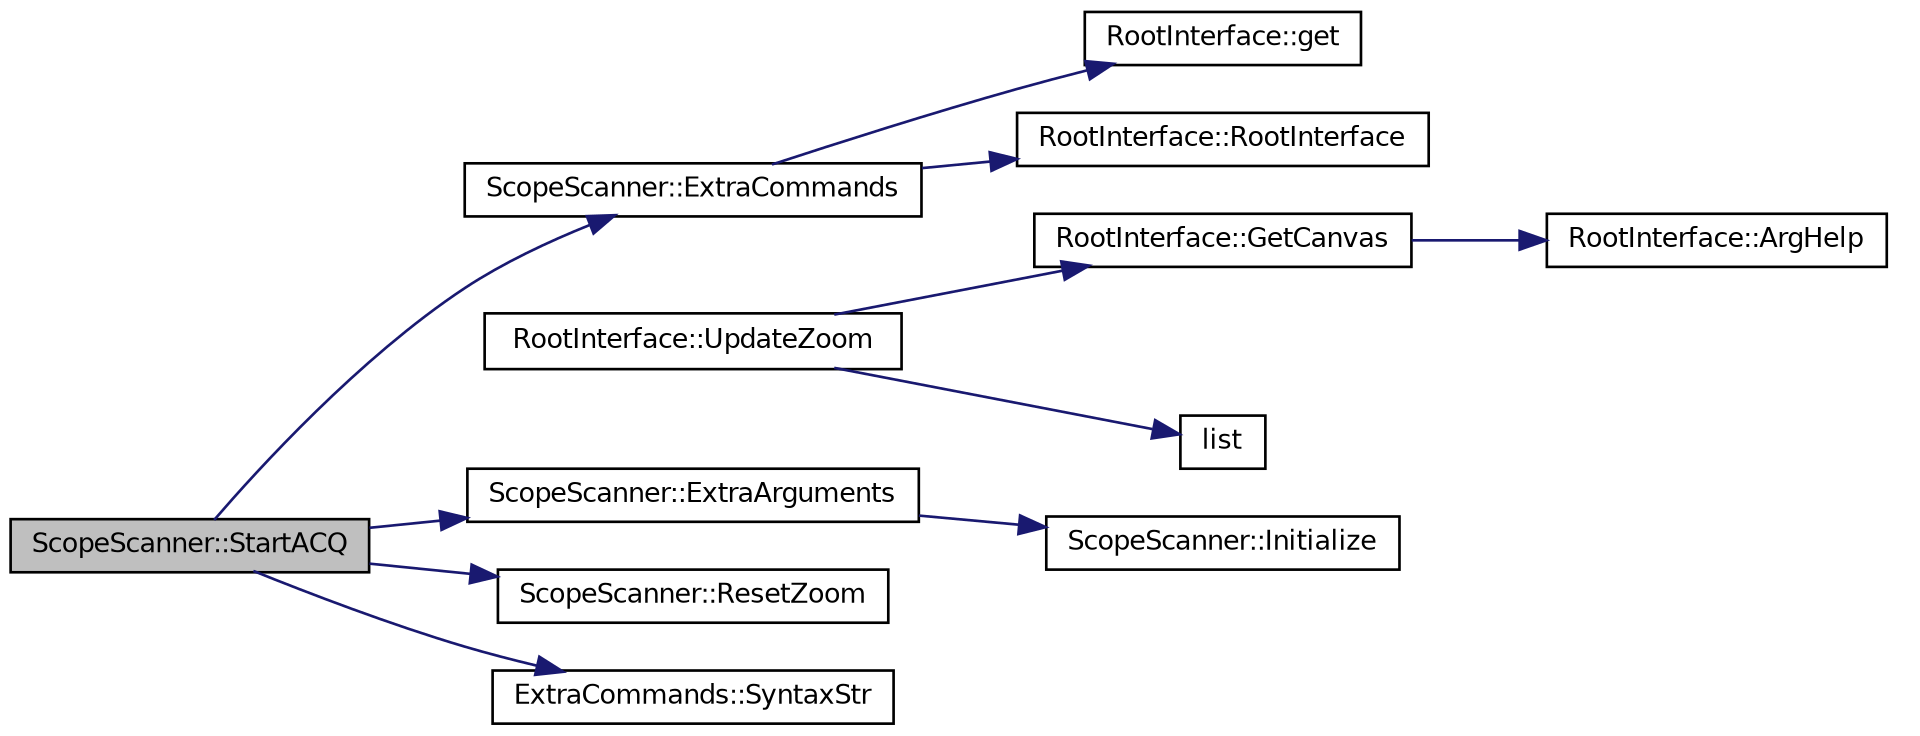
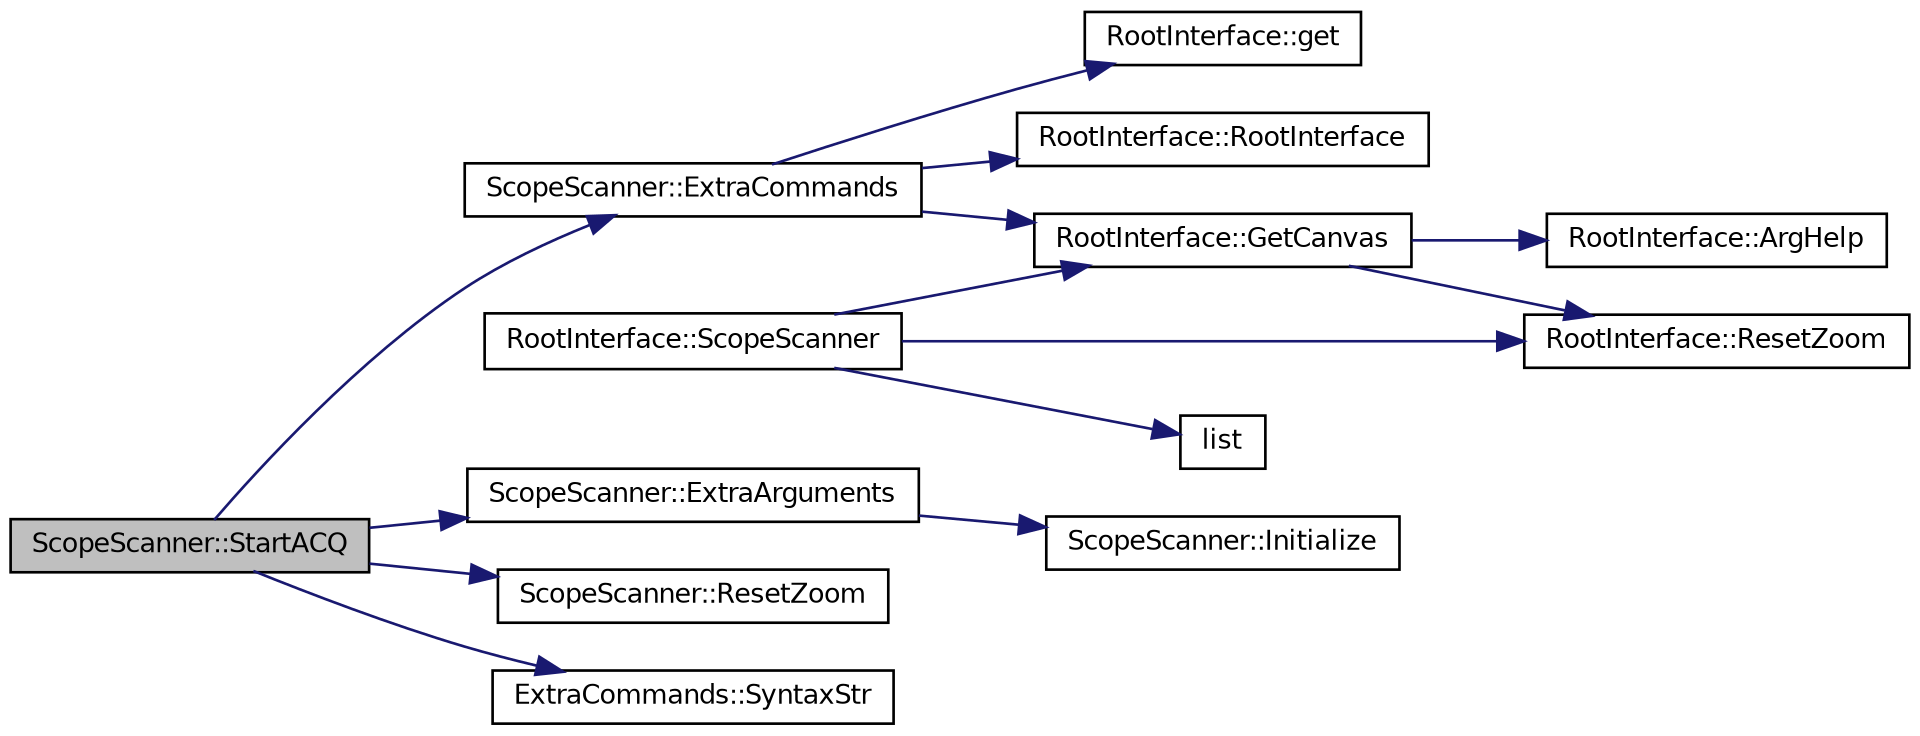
edge "ScopeScanner::ExtraCommands" -> "RootInterface::GetCanvas": added
node "RootInterface::UpdateZoom": label "RootInterface::UpdateZoom" -> "RootInterface::ScopeScanner"
node "RootInterface::ResetZoom": added
